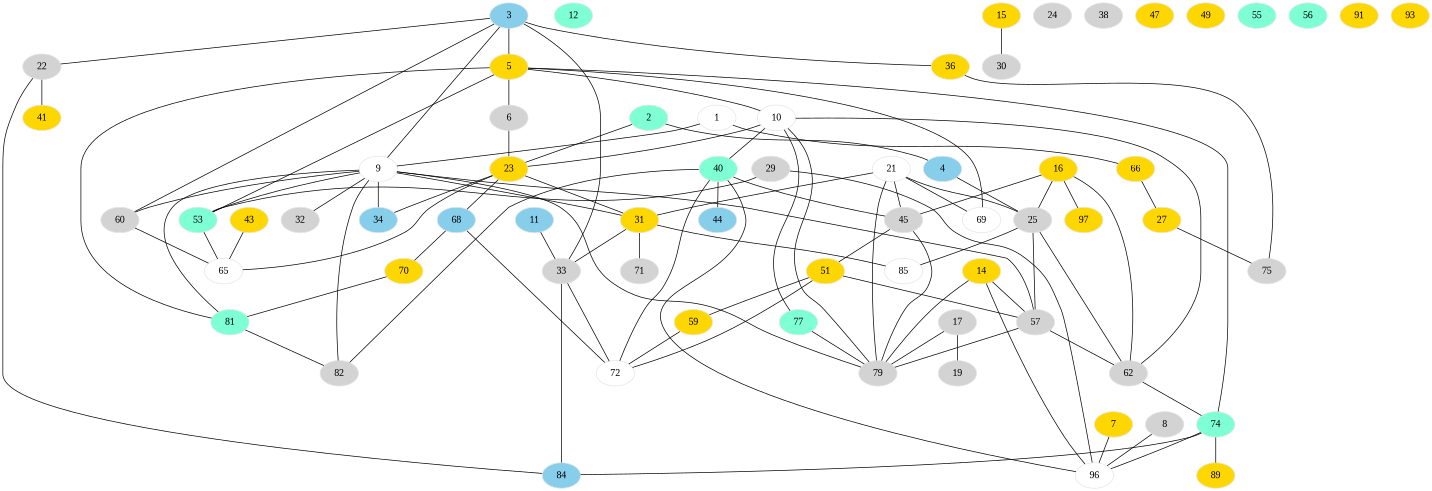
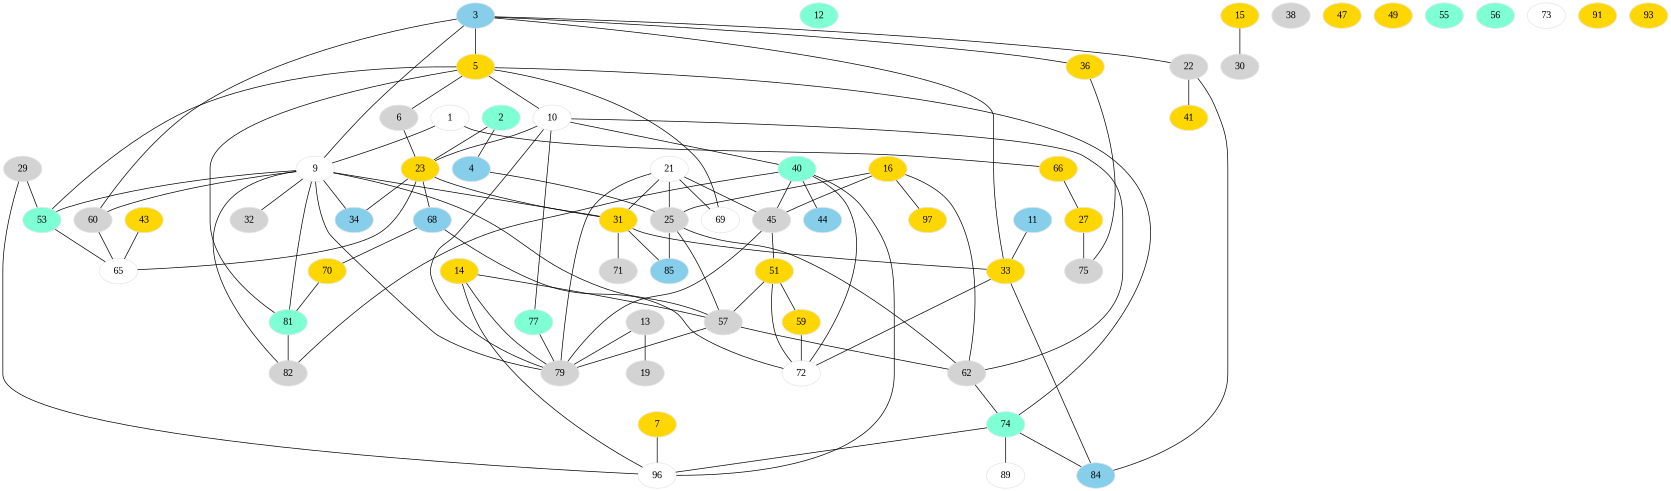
node "24": removed
node "73": added
node "33": fillcolor lightgrey -> gold
node "85": fillcolor white -> skyblue
node "17": label "17" -> "13"
node "8": removed
node "89": fillcolor gold -> white
